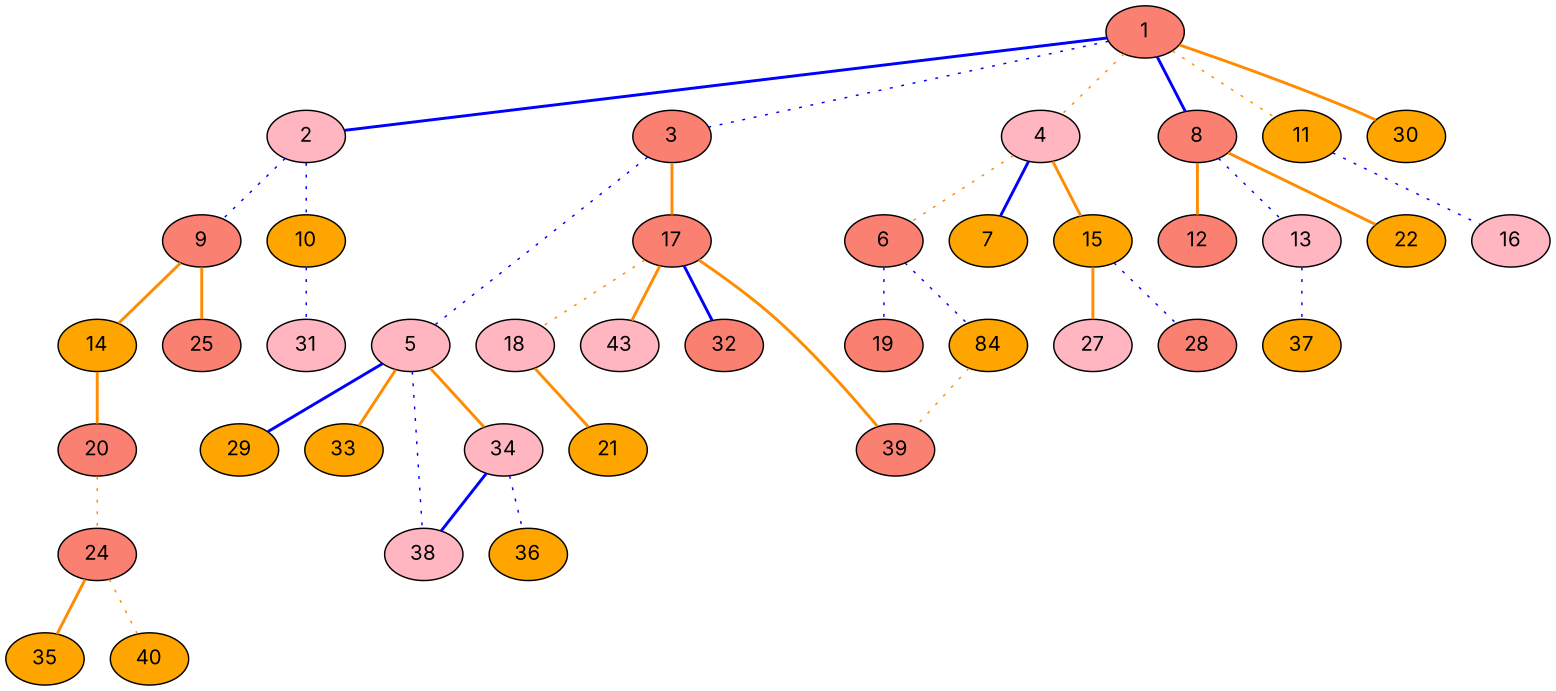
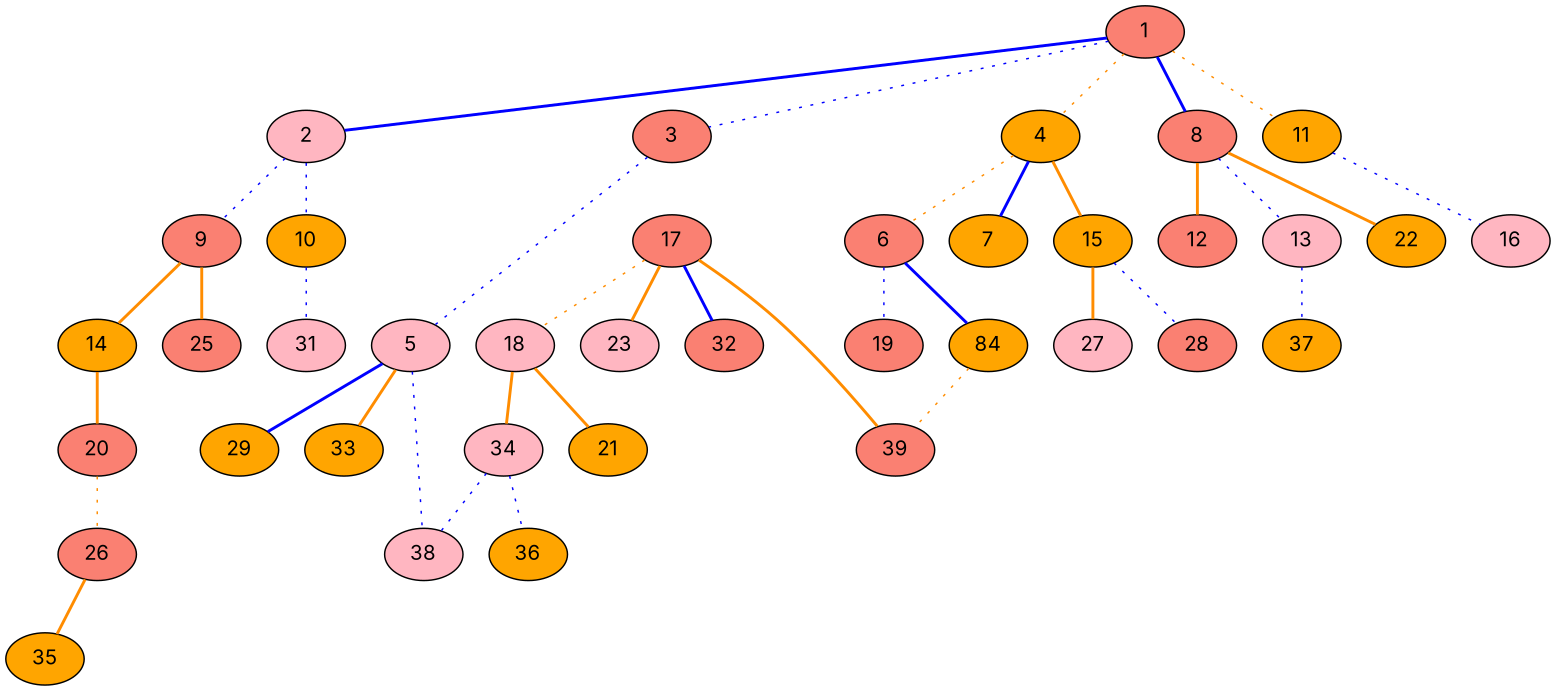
node "4": fillcolor lightpink -> orange
node "30": removed
edge "3" -- "17": removed
edge "6" -- "84": style dotted -> bold
node "43": label "43" -> "23"
edge "5" -- "34": now "18" -- "34"
edge "34" -- "38": style bold -> dotted
node "24": label "24" -> "26"
node "40": removed
